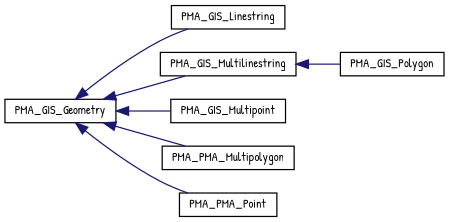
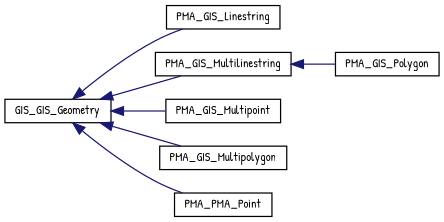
node "PMA_GIS_Geometry": label "PMA_GIS_Geometry" -> "GIS_GIS_Geometry"
node "PMA_PMA_Multipolygon": label "PMA_PMA_Multipolygon" -> "PMA_GIS_Multipolygon"
